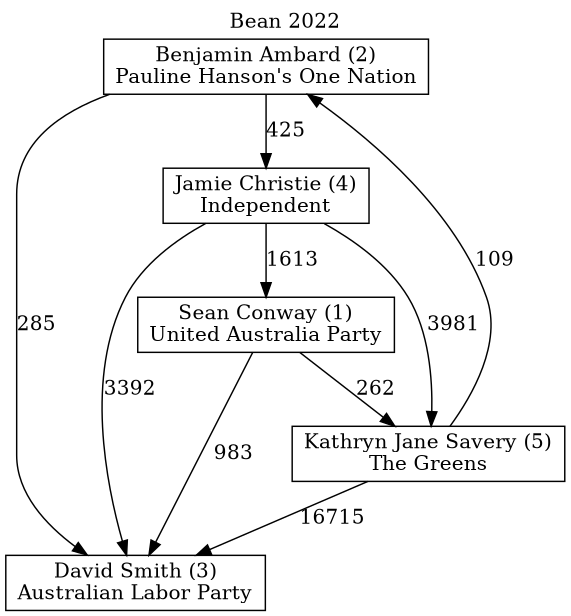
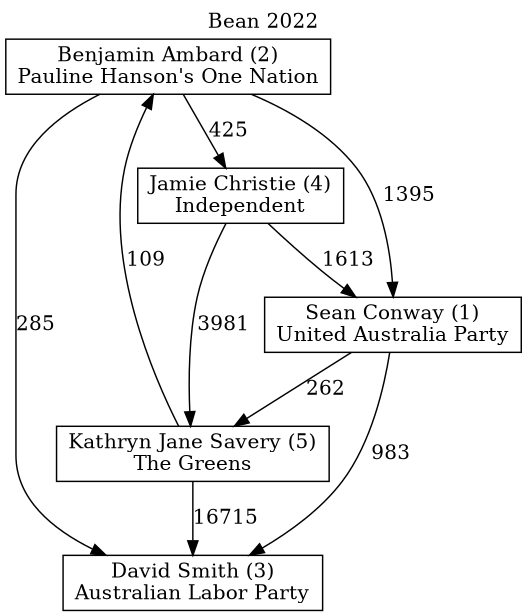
edge "Benjamin Ambard (2) Pauline Hanson's One Nation" -> "Sean Conway (1) United Australia Party": added, label "1395"
edge "Jamie Christie (4) Independent" -> "David Smith (3) Australian Labor Party": removed, label "3392"
